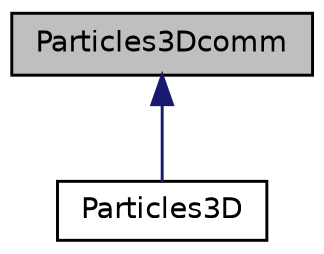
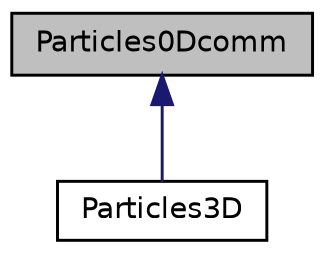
node "Particles3Dcomm": label "Particles3Dcomm" -> "Particles0Dcomm"
